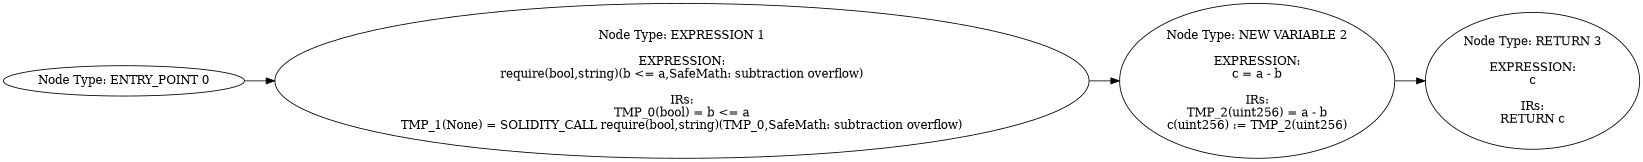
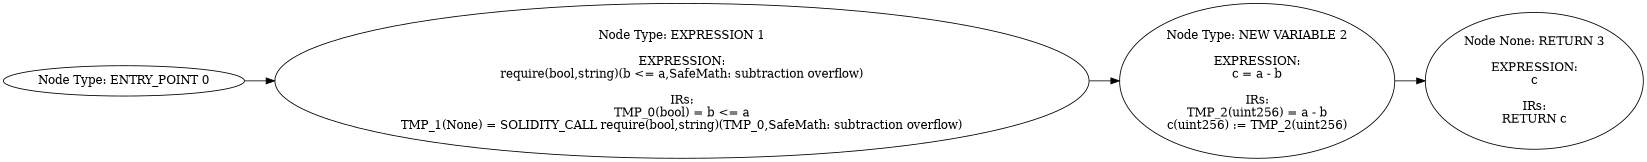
node "Node Type: RETURN 3 EXPRESSION: c IRs: RETURN c": label "Node Type: RETURN 3 EXPRESSION: c IRs: RETURN c" -> "Node None: RETURN 3 EXPRESSION: c IRs: RETURN c"
